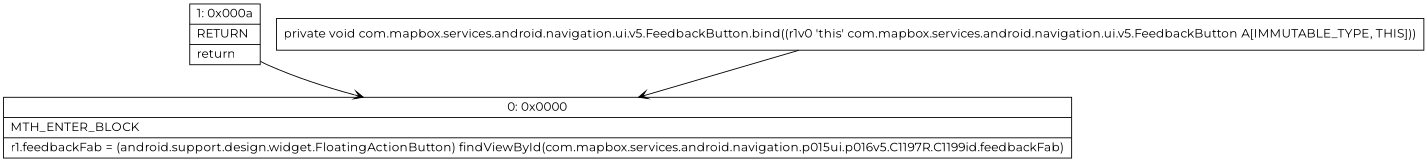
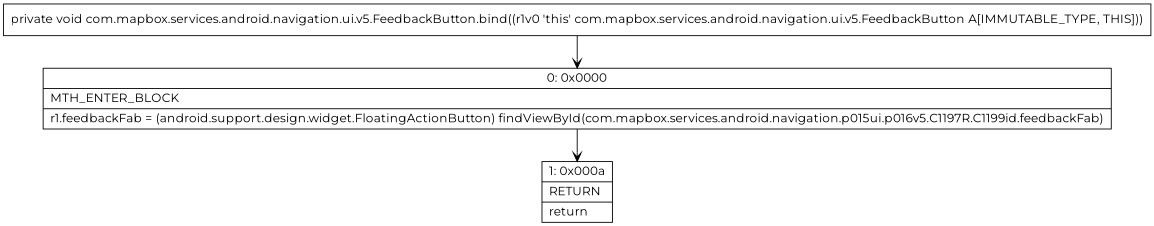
edge "1: 0x000a" -> "0: 0x0000": reversed
